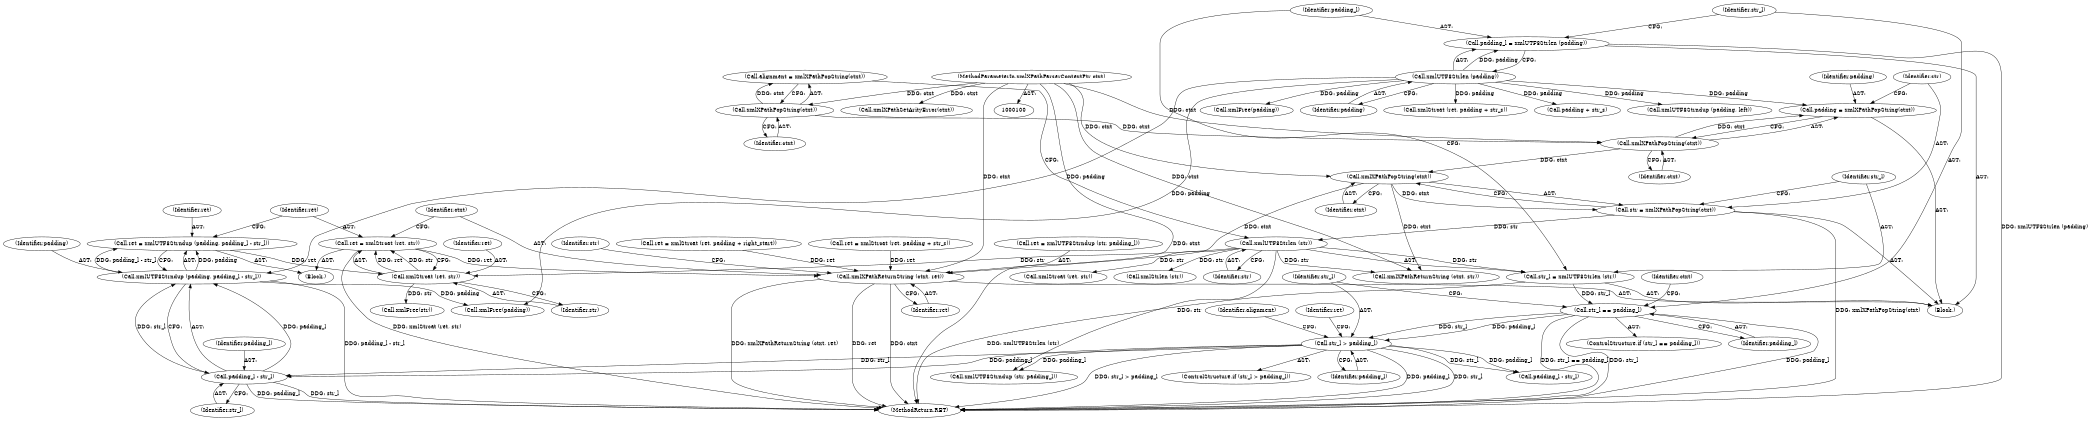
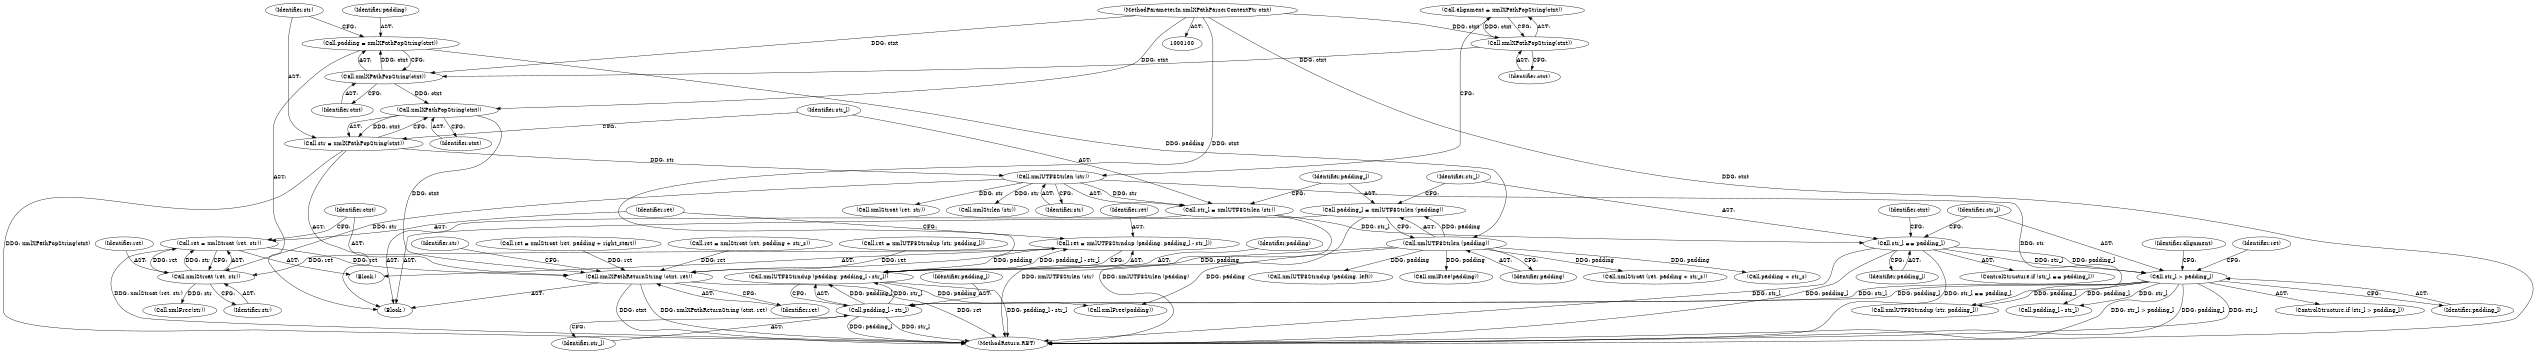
edge "(Call,xmlUTF8Strlen (padding))" -> "(Call,padding = xmlXPathPopString(ctxt))": reversed
node "(Call,xmlXPathSetArityError(ctxt))": removed
edge "(Call,ret = xmlUTF8Strndup (str, padding_l))" -> "(Call,xmlXPathReturnString (ctxt, ret))": label "AST: " -> "DDG: ret"
node "(Call,xmlXPathReturnString (ctxt, str))": removed
